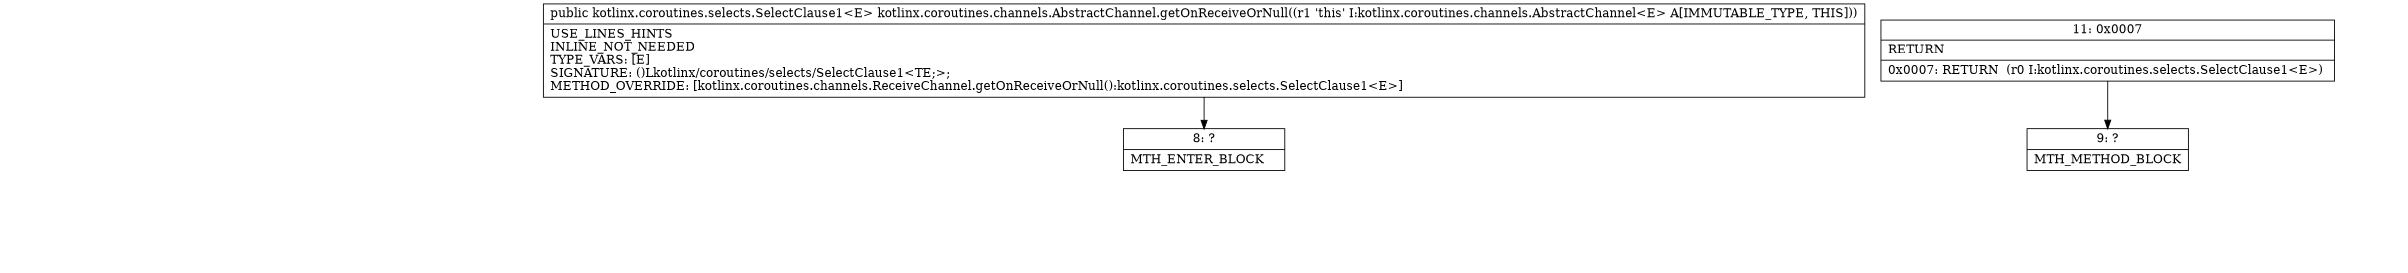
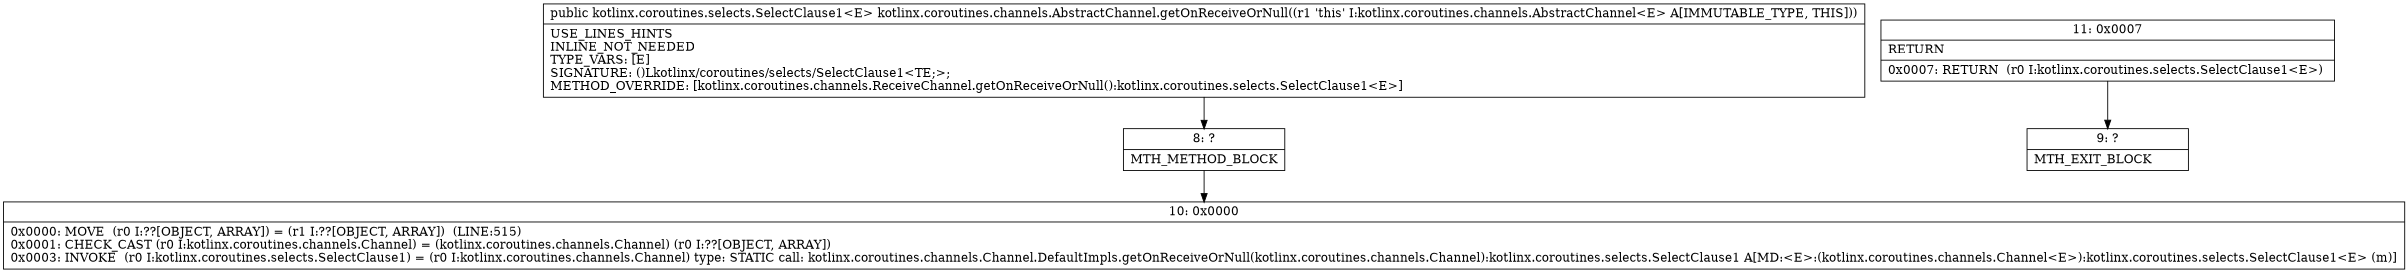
node "8: ?": text "MTH_ENTER_BLOCK" -> "MTH_METHOD_BLOCK"
node "9: ?": text "MTH_METHOD_BLOCK" -> "MTH_EXIT_BLOCK"
node "10: 0x0000": added
